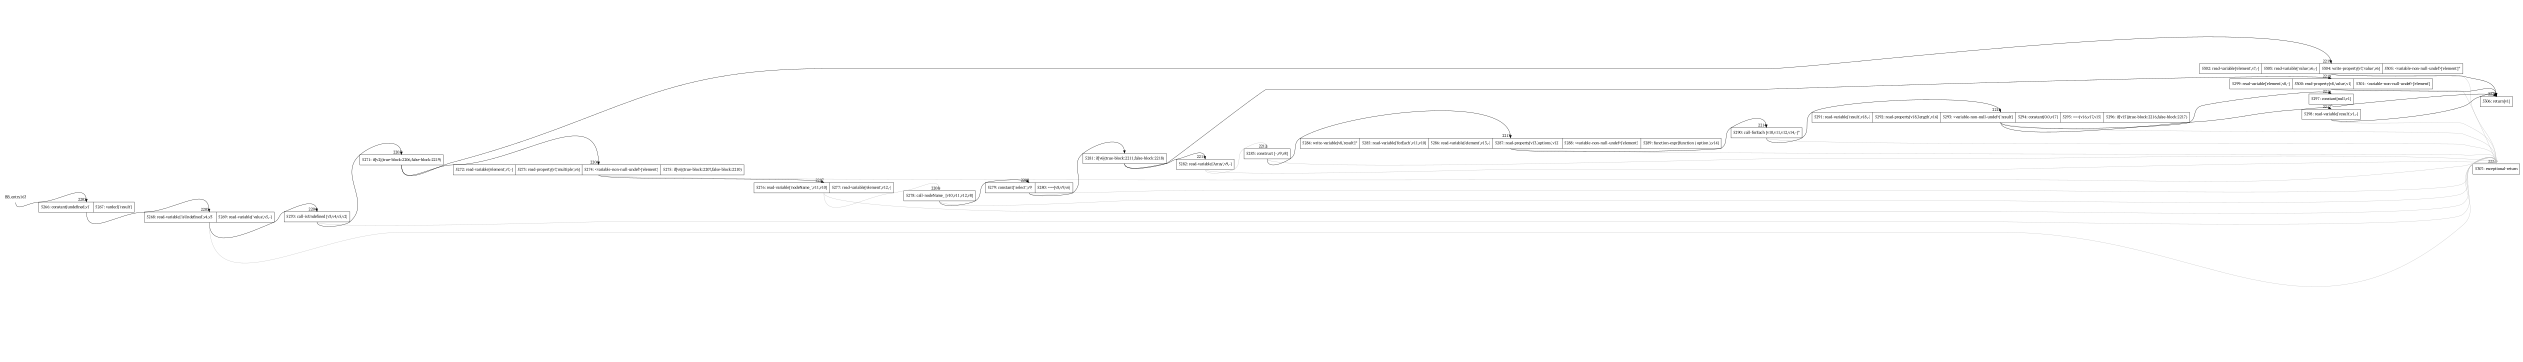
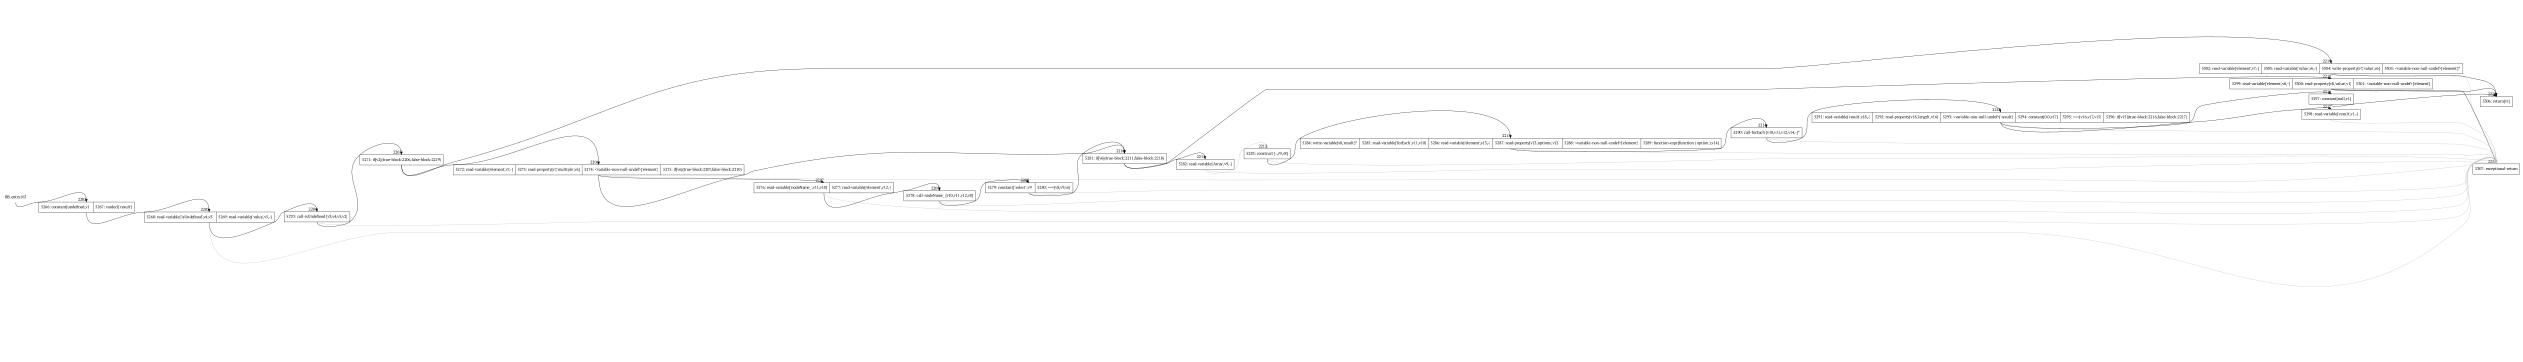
edge "5299: read-variable['element',v8,-]" -> "5307: exceptional-return": color gray -> black
edge "5298: read-variable['result',v1,-]" -> "5306: return[v1]": removed
edge "5272: read-variable['element',v7,-]" -> "5281: if[v6](true-block:2211,false-block:2218)": added
edge "5276: read-variable['nodeName_',v11,v10]" -> "5278: call-nodeName_ [v10,v11,v12,v8]": color gray -> black
